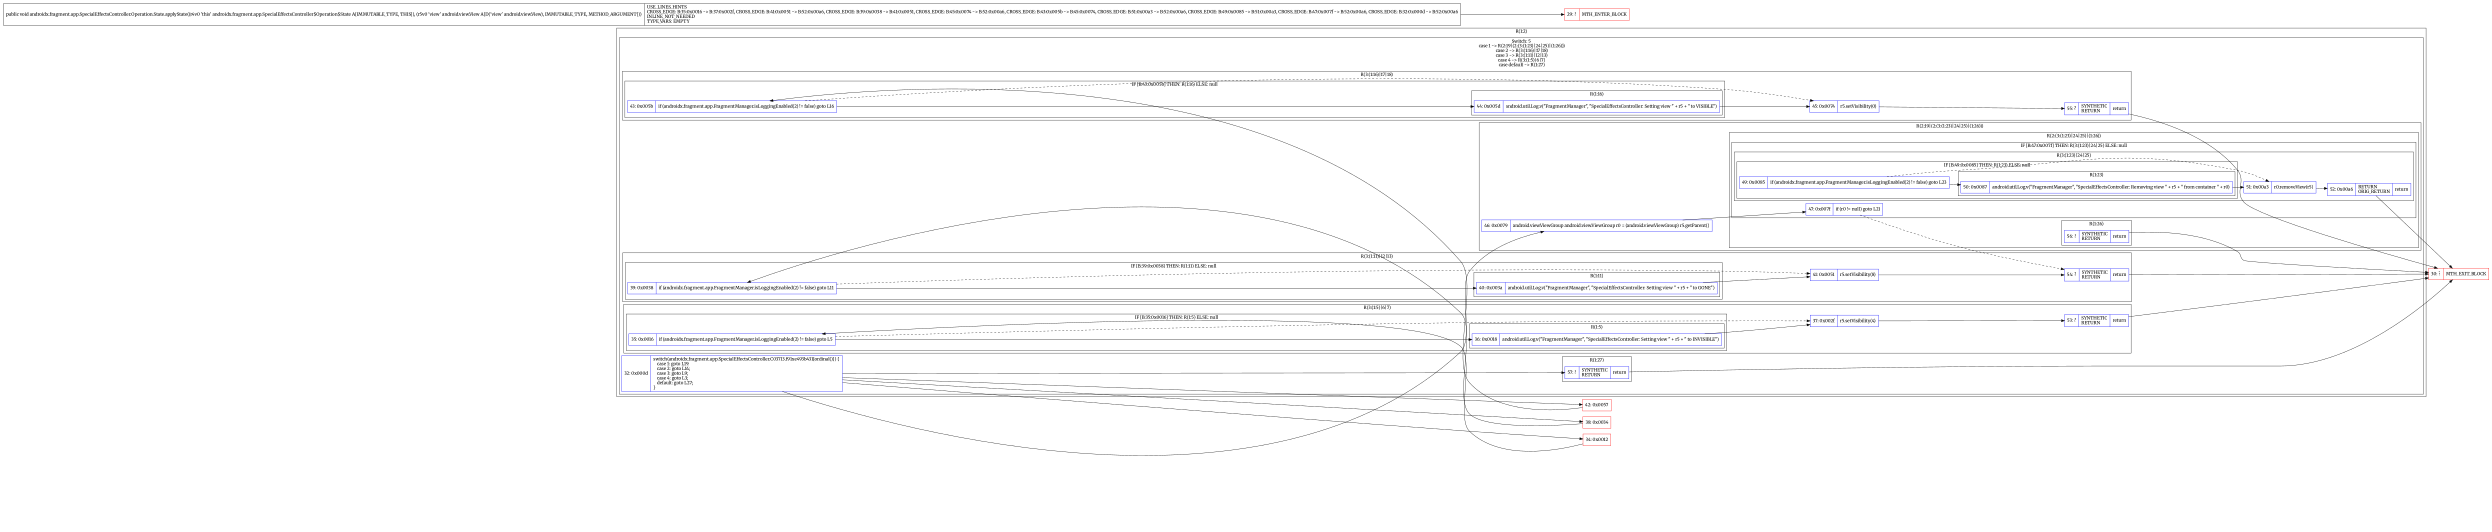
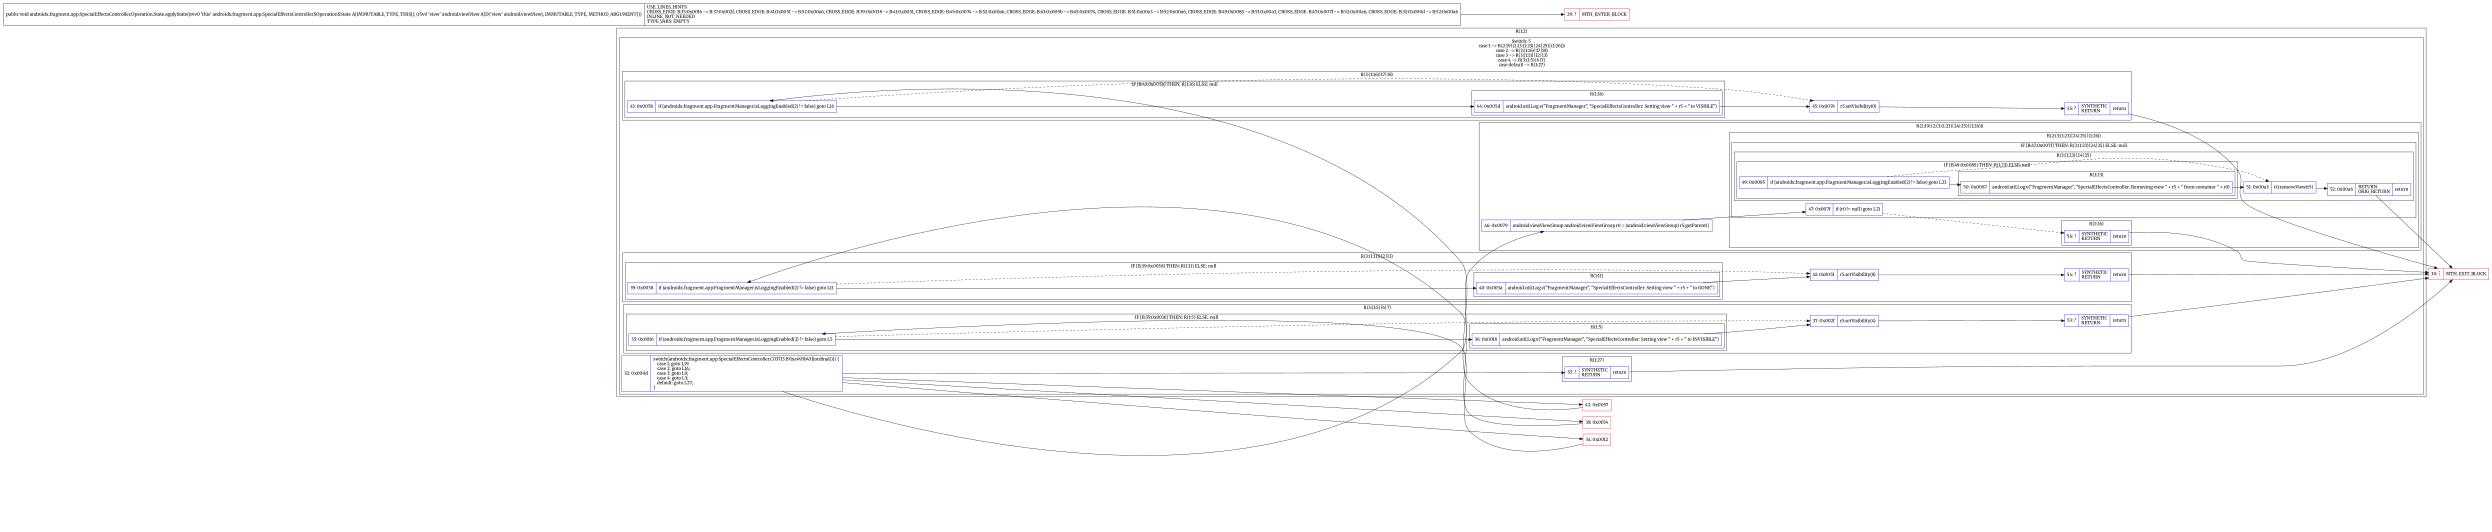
edge "47: 0x007f" -> "54: ?": now "47: 0x007f" -> "56: ?"
